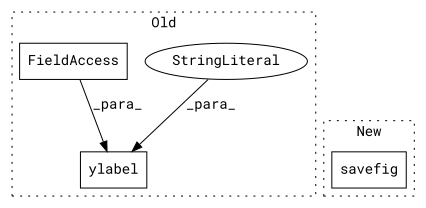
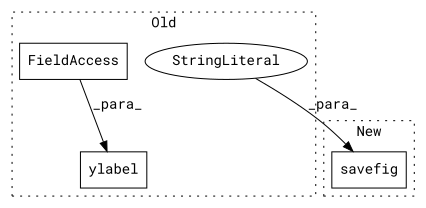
edge "StringLiteral" -> "ylabel": now "StringLiteral" -> "savefig"
